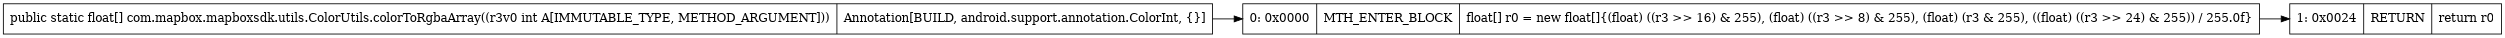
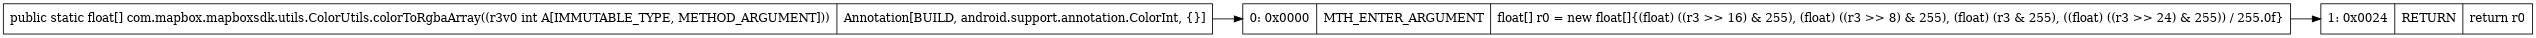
node "0: 0x0000": text "MTH_ENTER_BLOCK" -> "MTH_ENTER_ARGUMENT"
